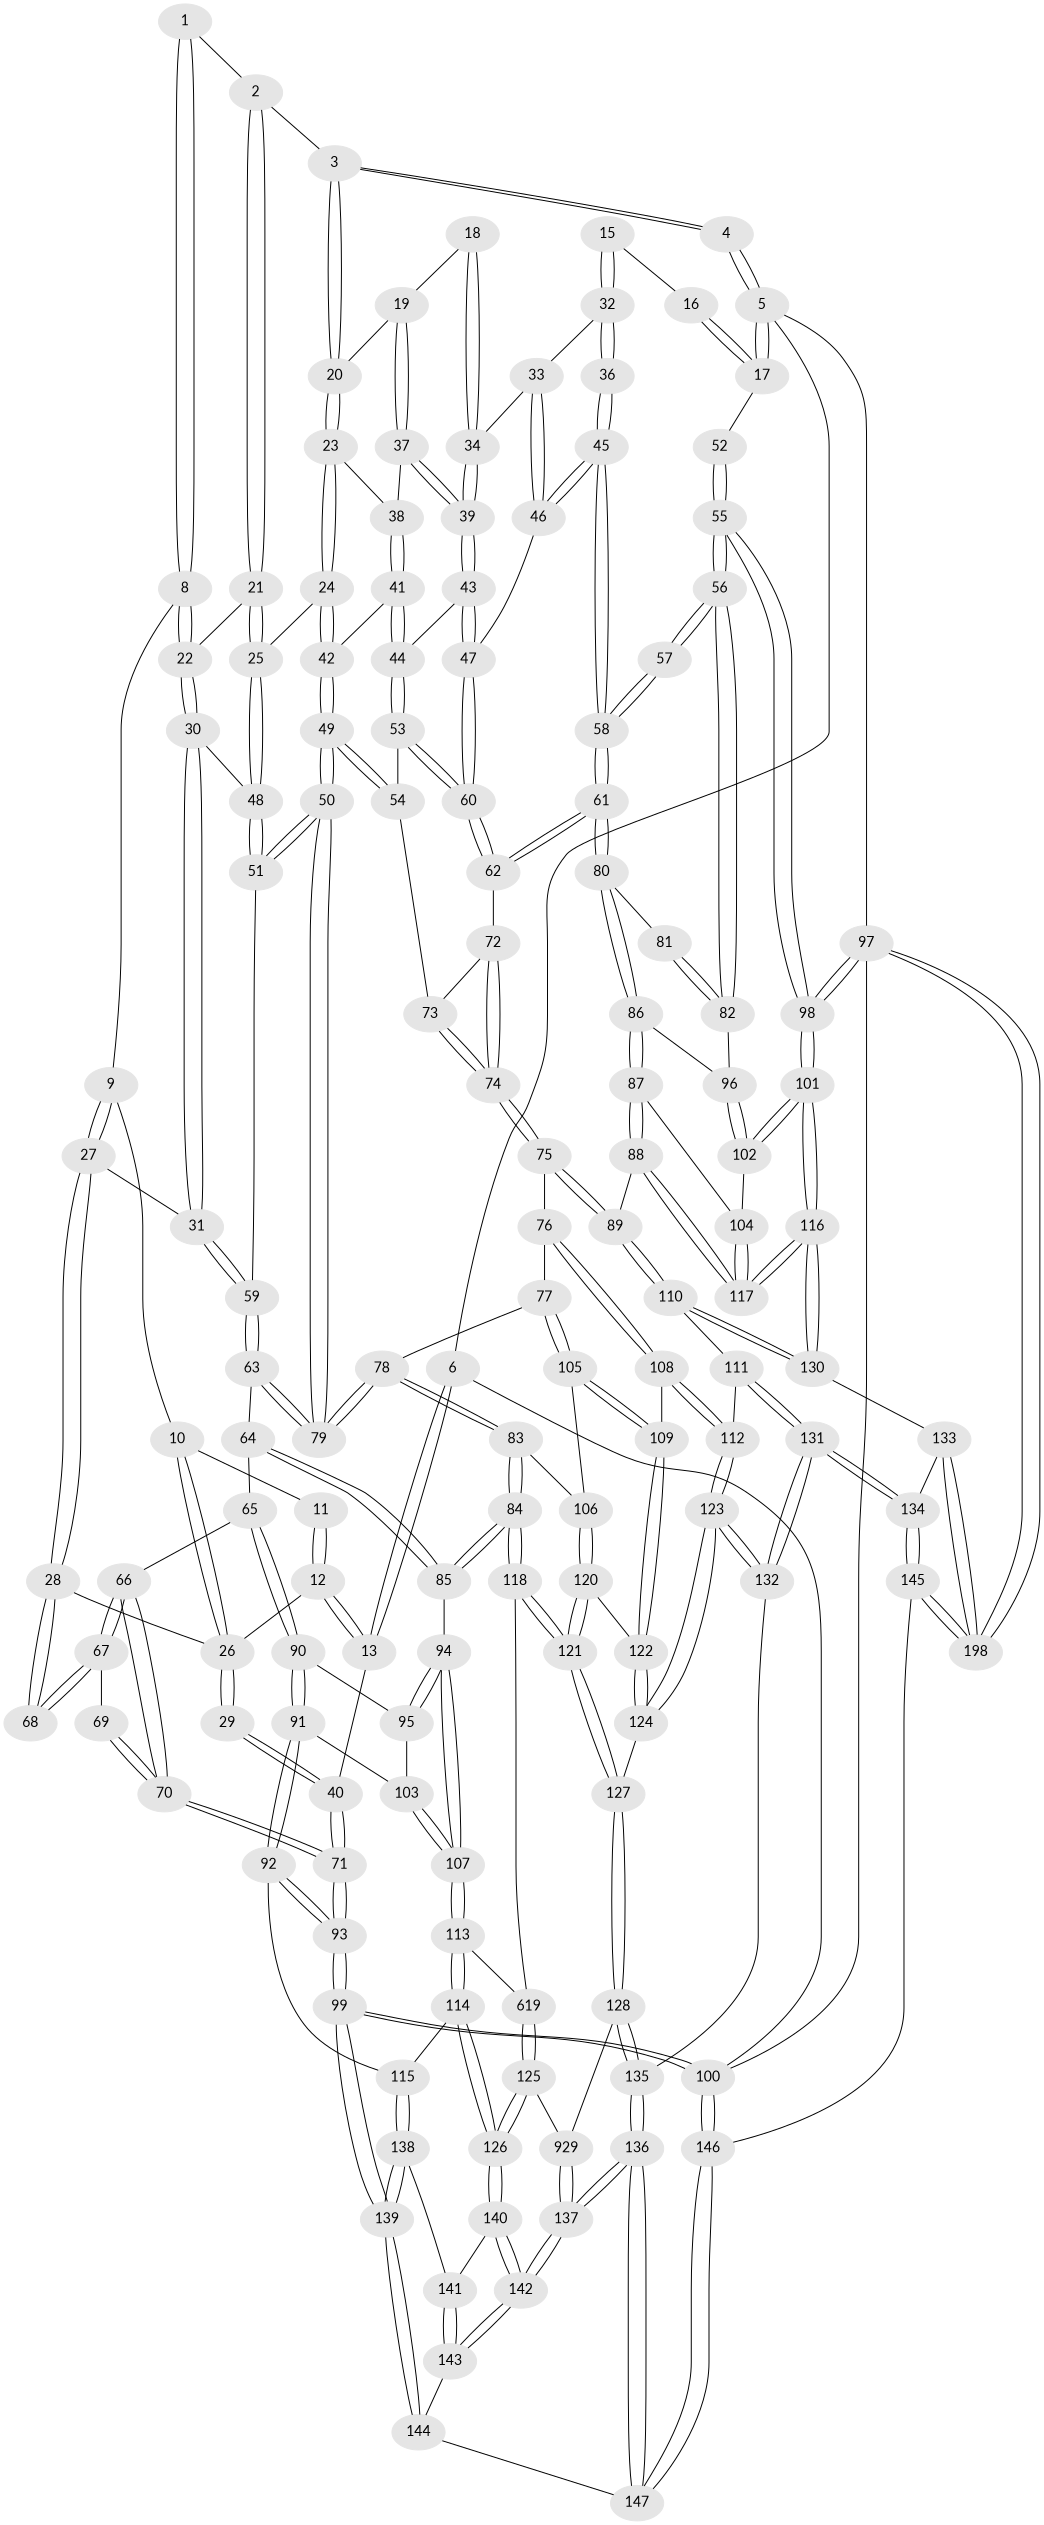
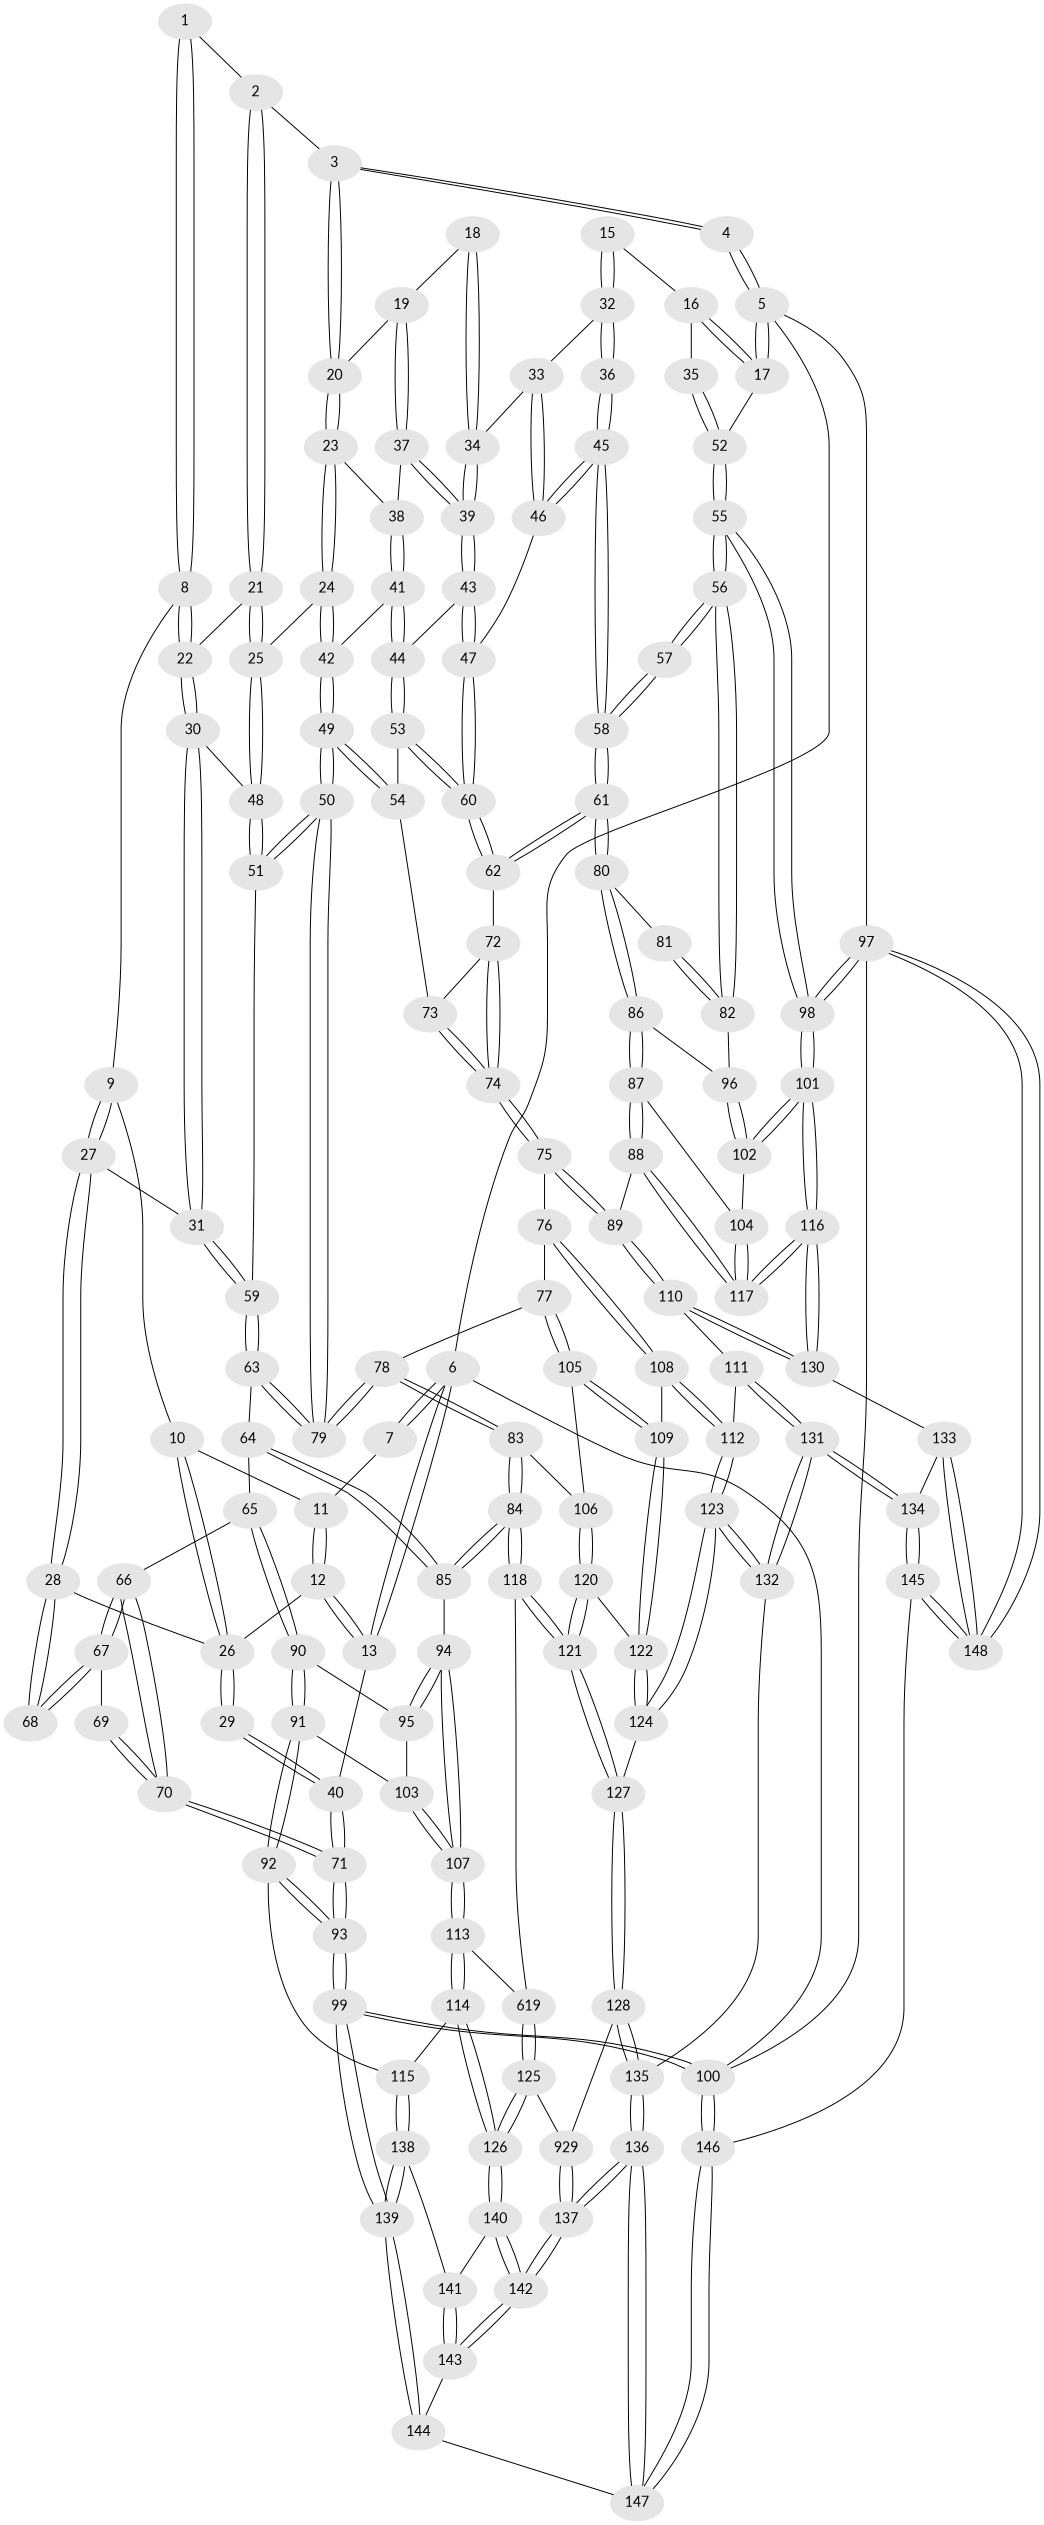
node "35": added
node "7": added
node "198": label "198" -> "148"
